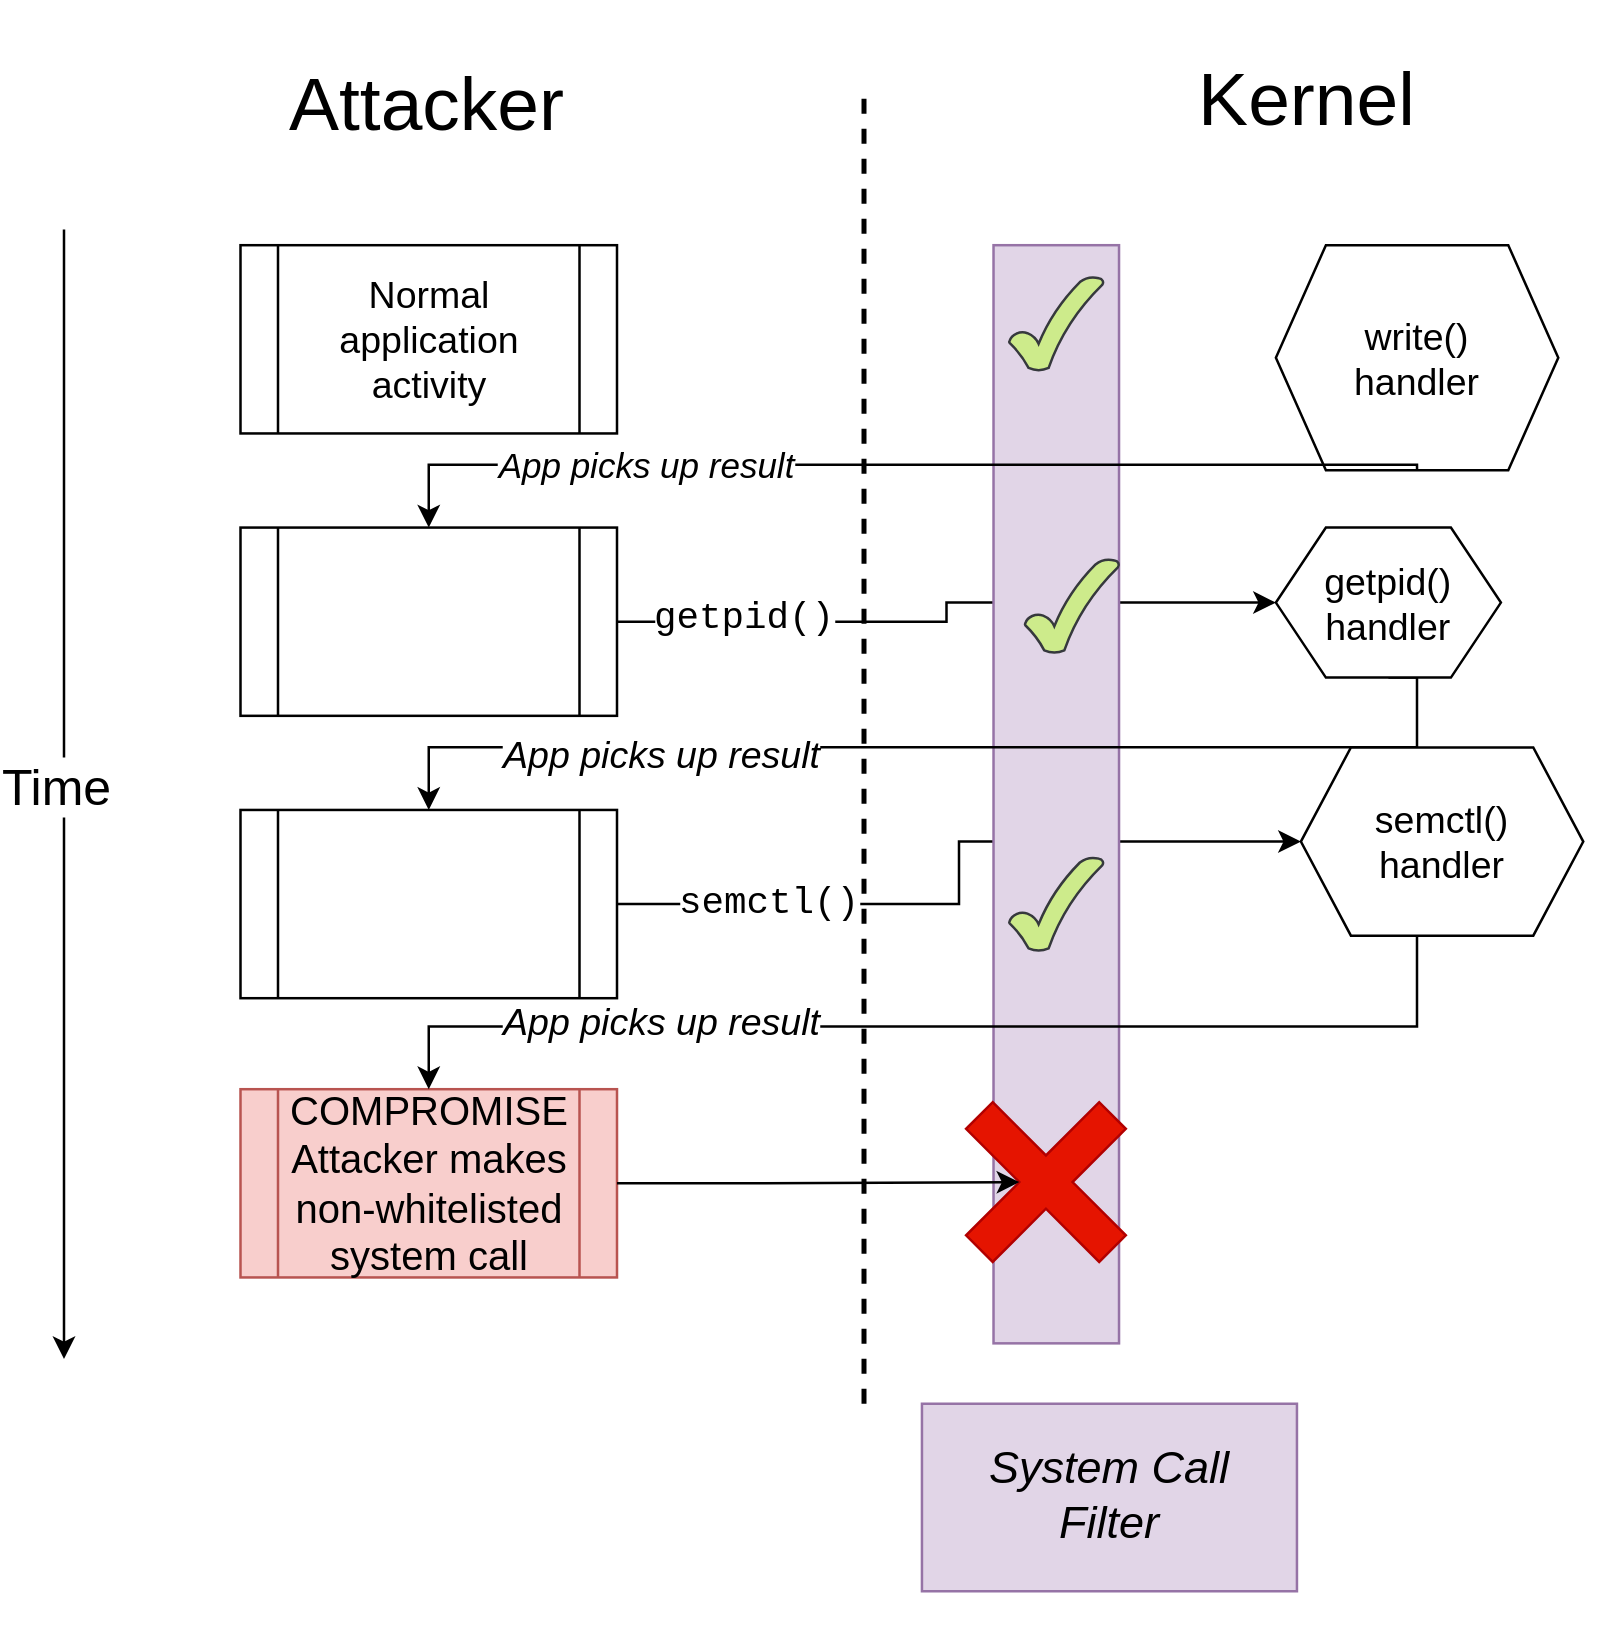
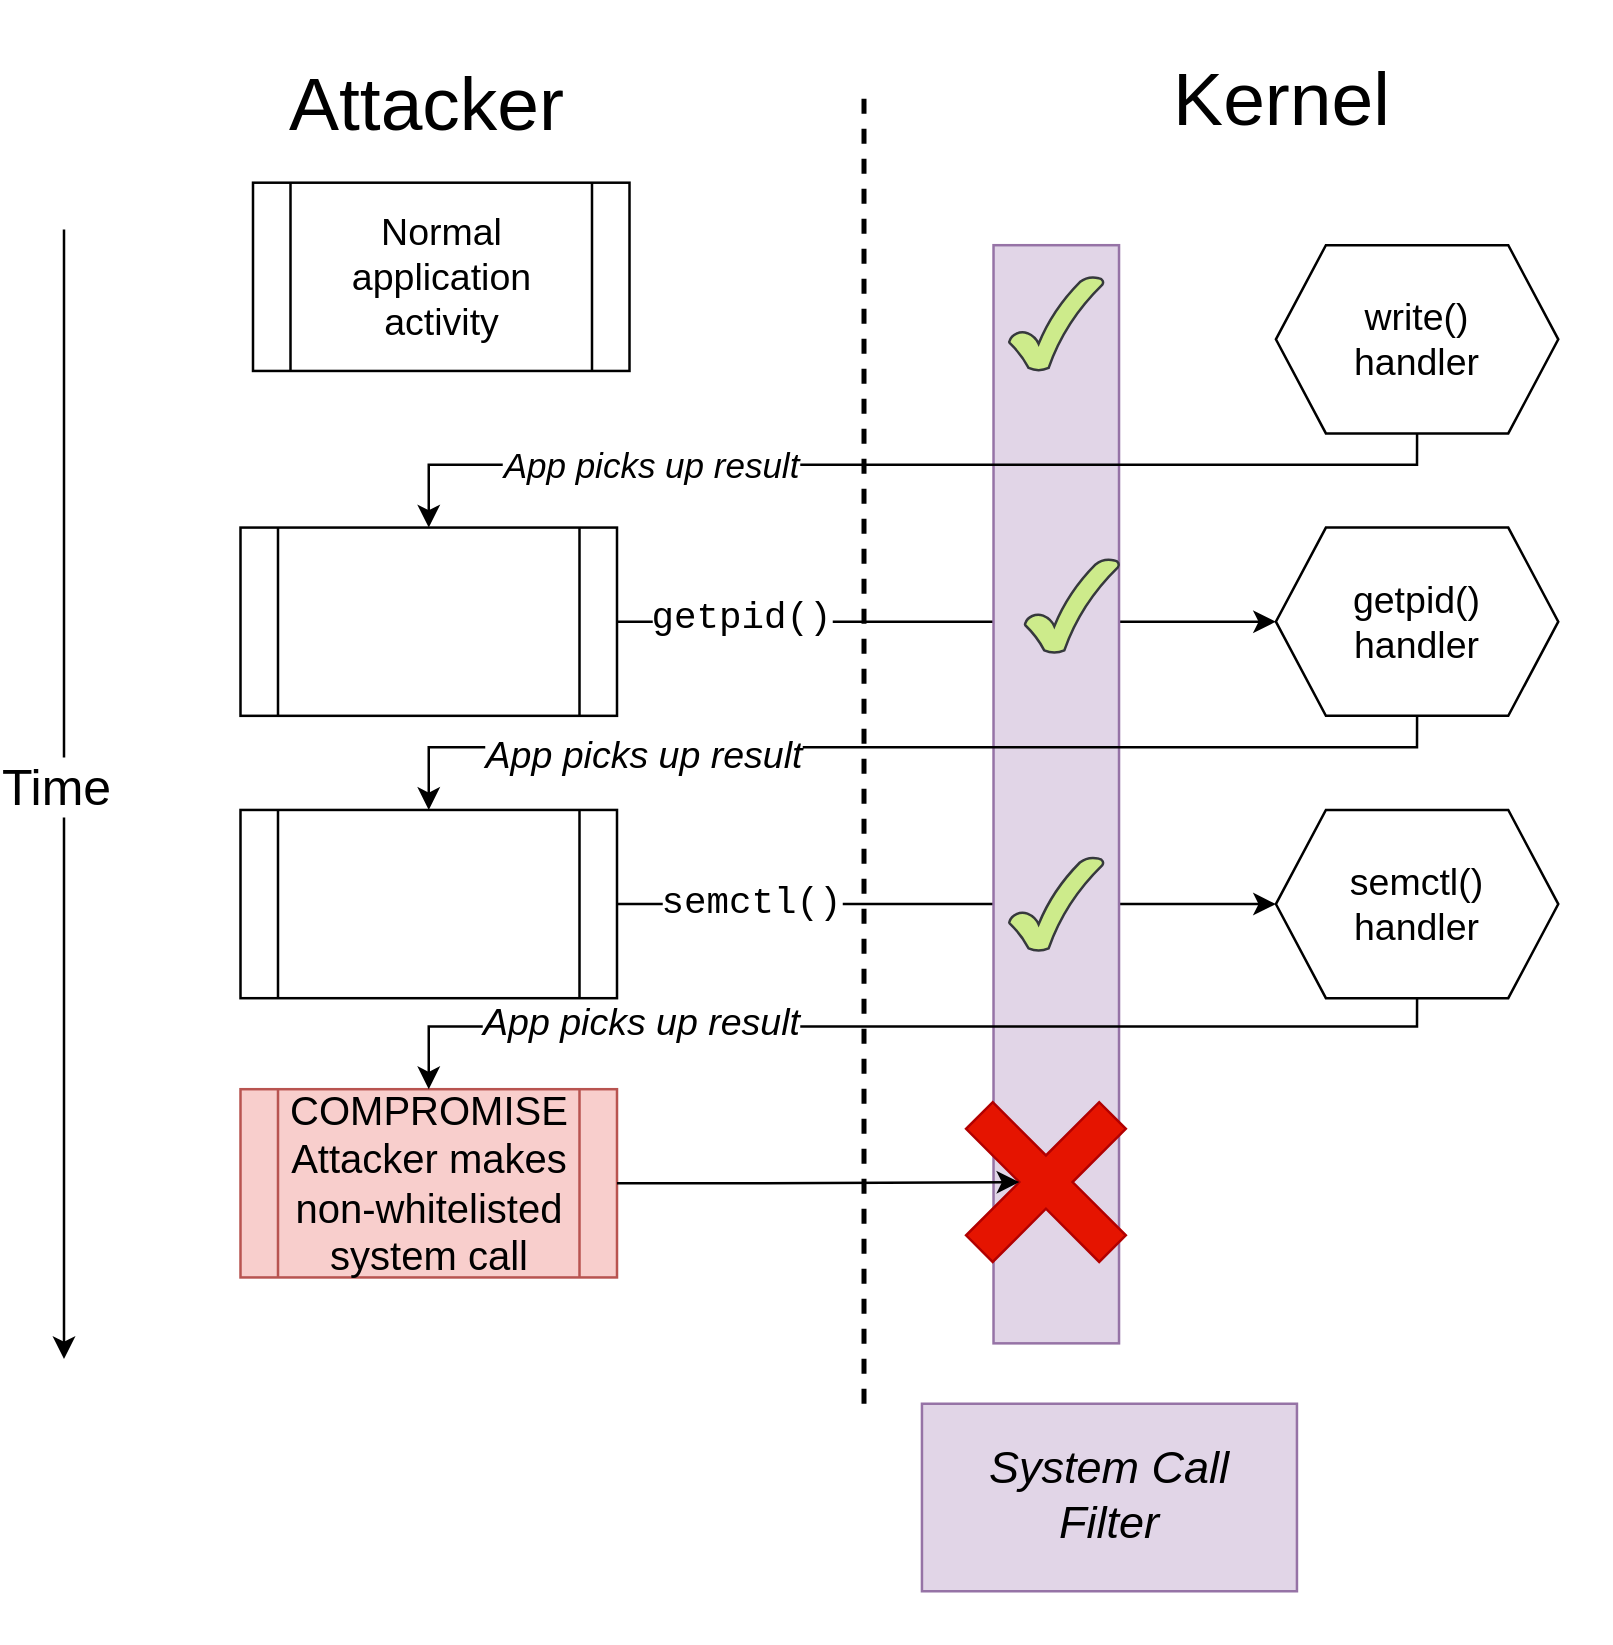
node "Kernel": moved (1307, 98) -> (1282, 98)
node "Normal application activity": moved (429, 339) -> (441, 277)
node "write() handler": size 282x225 -> 282x188
node "getpid() handler": size 225x150 -> 282x188
node "semctl() handler": moved (1442, 842) -> (1417, 904)
